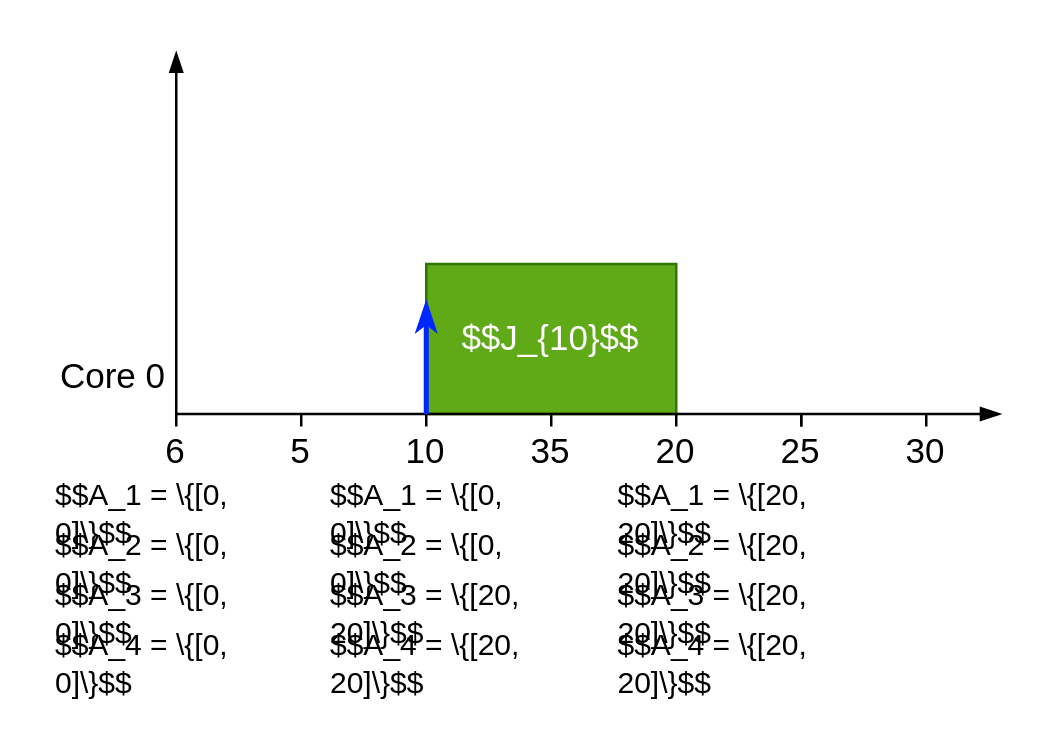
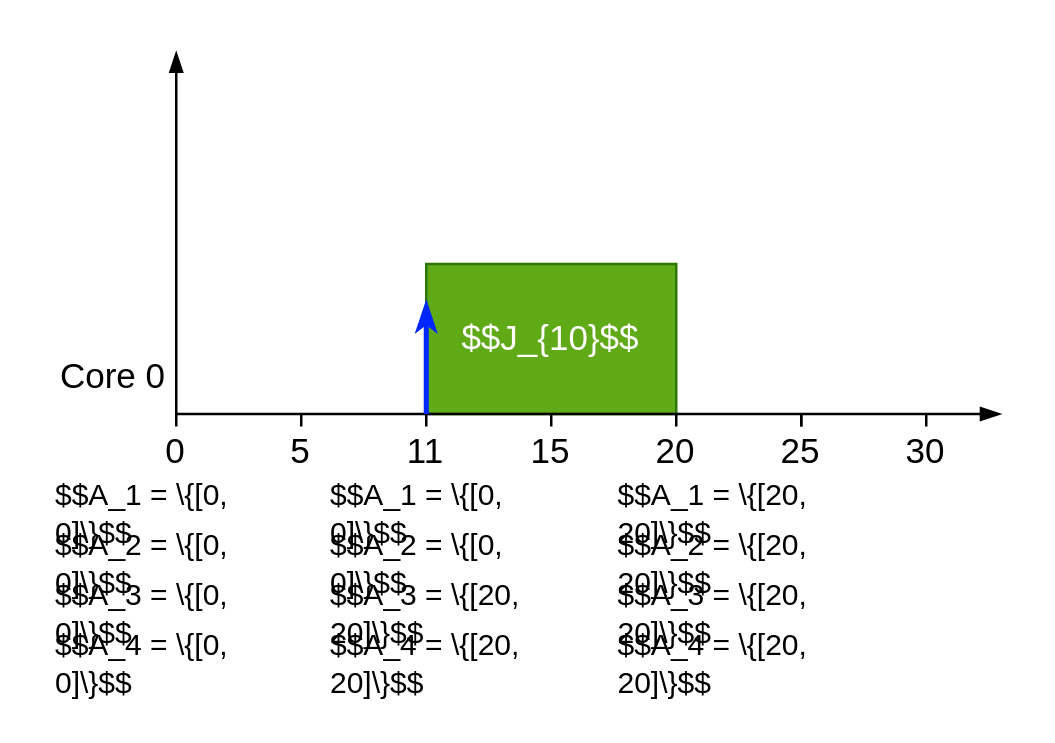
node "6": label "6" -> "0"
node "10": label "10" -> "11"
node "35": label "35" -> "15"
